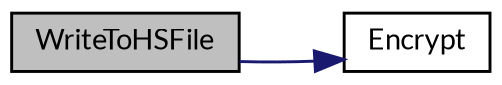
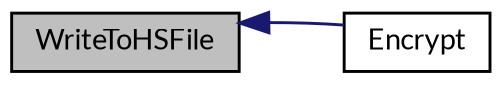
edge "WriteToHSFile" -> "Encrypt": reversed
